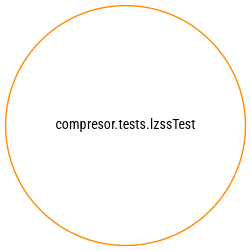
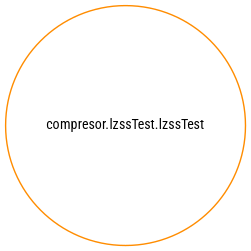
node "compresor.tests.lzssTest": label "compresor.tests.lzssTest" -> "compresor.lzssTest.lzssTest"
